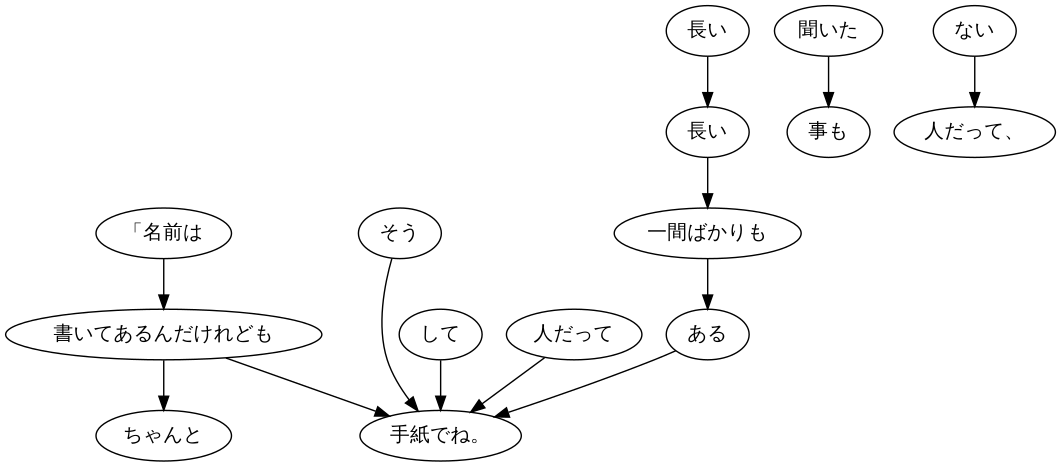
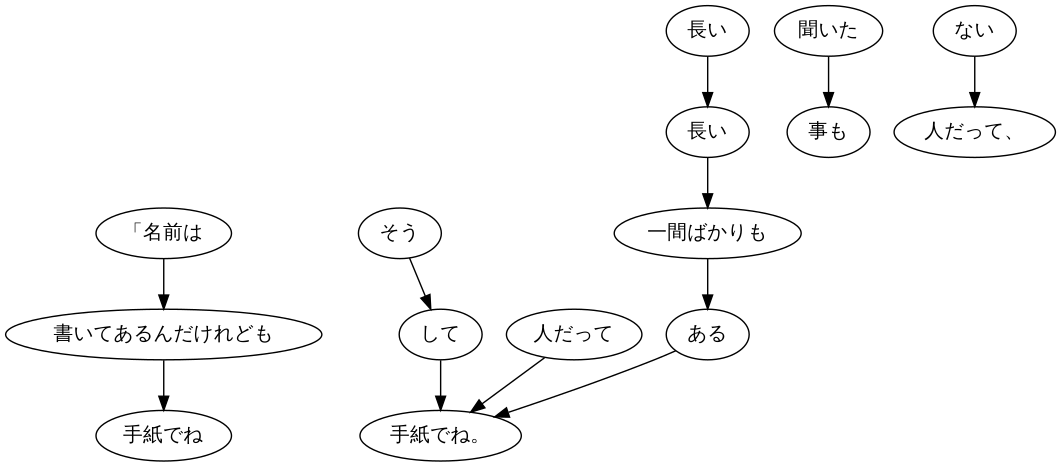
edge "そう" -> "手紙でね。": now "そう" -> "して"
edge "書いてあるんだけれども" -> "手紙でね。": removed
node "ちゃんと": label "ちゃんと" -> "手紙でね"
